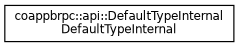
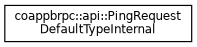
node "coappbrpc::api::DefaultTypeInternal DefaultTypeInternal": label "coappbrpc::api::DefaultTypeInternal DefaultTypeInternal" -> "coappbrpc::api::PingRequest DefaultTypeInternal"
